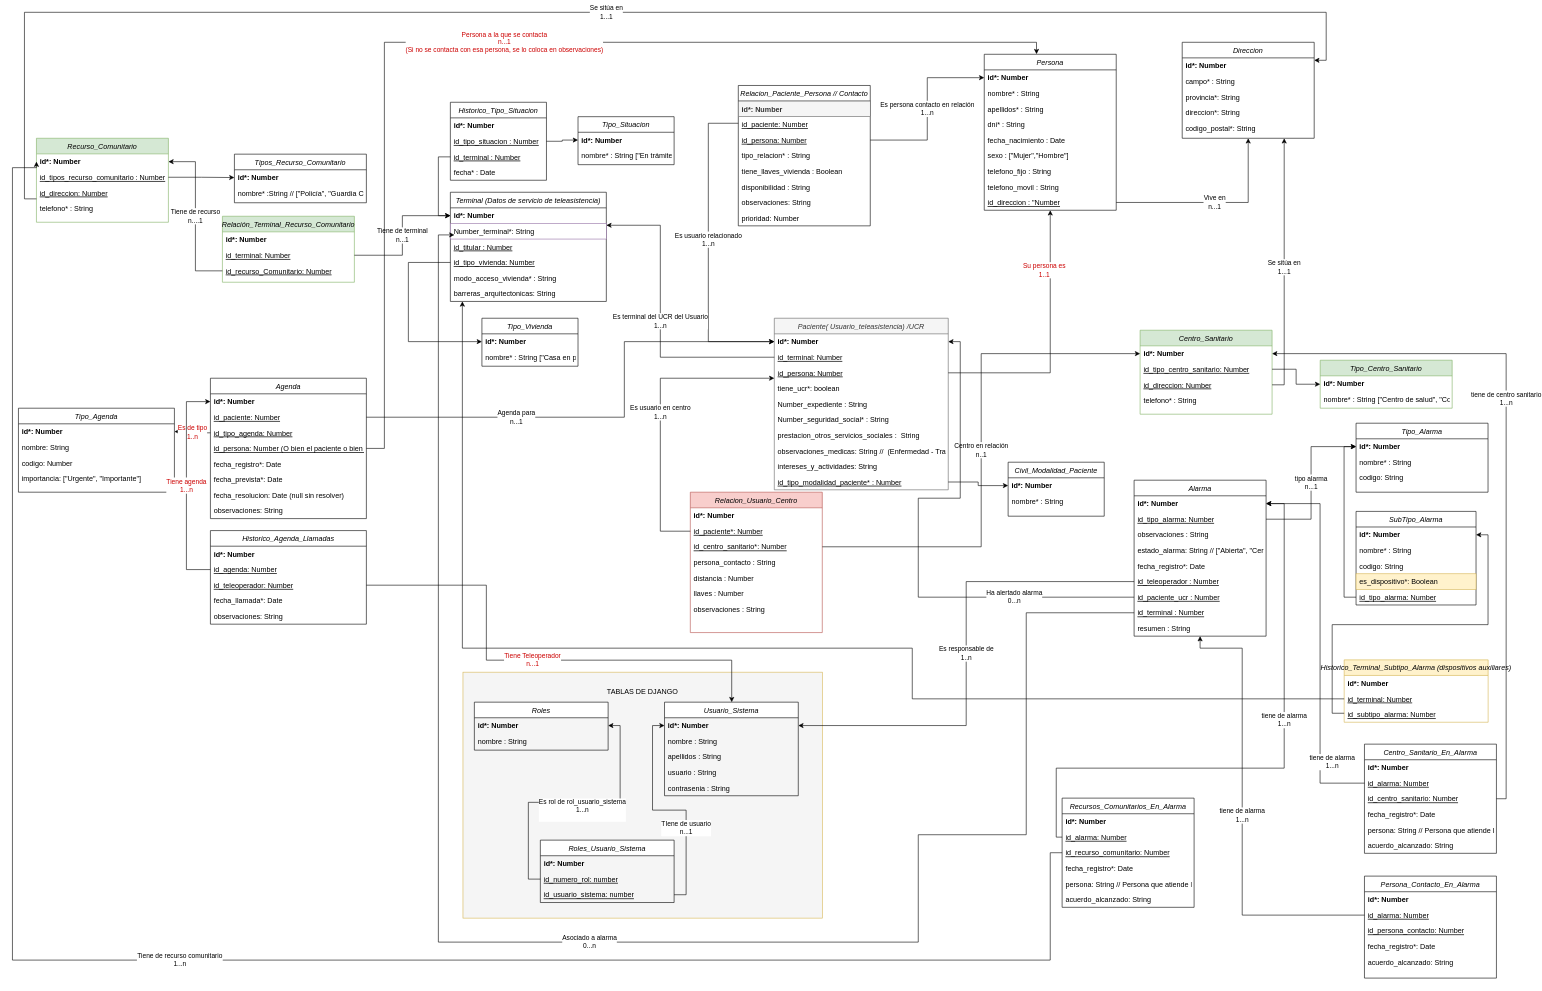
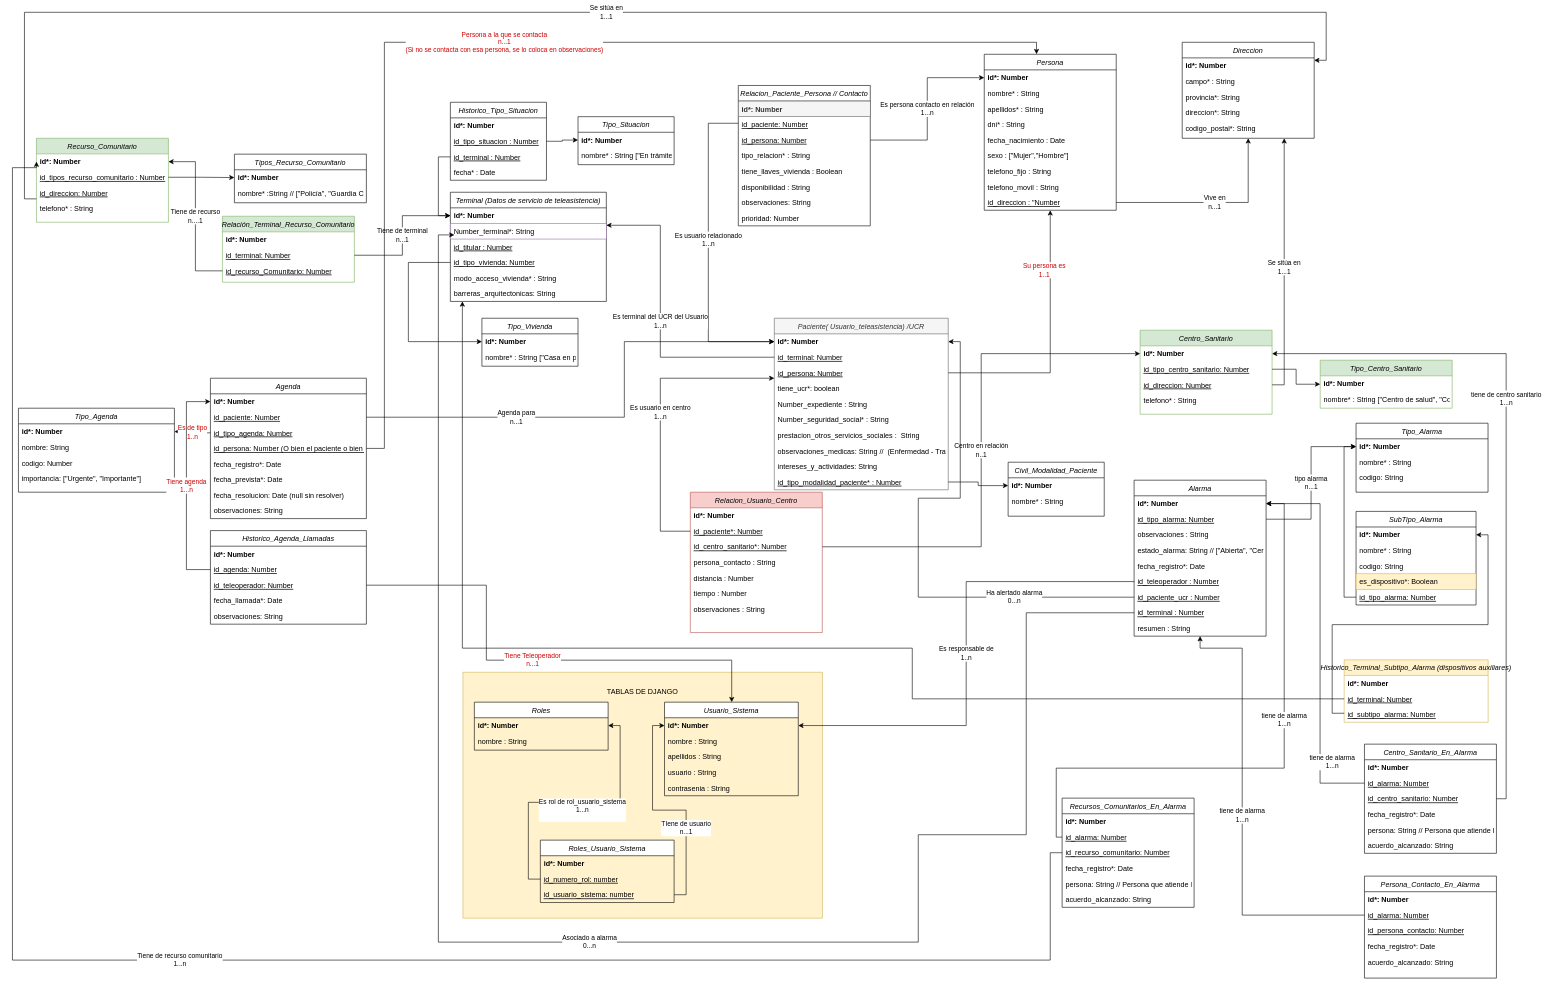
node "llaves : Number": label "llaves : Number" -> "tiempo : Number"
node "TABLAS DE DJANGO": fillcolor #f5f5f5 -> #fff2cc
